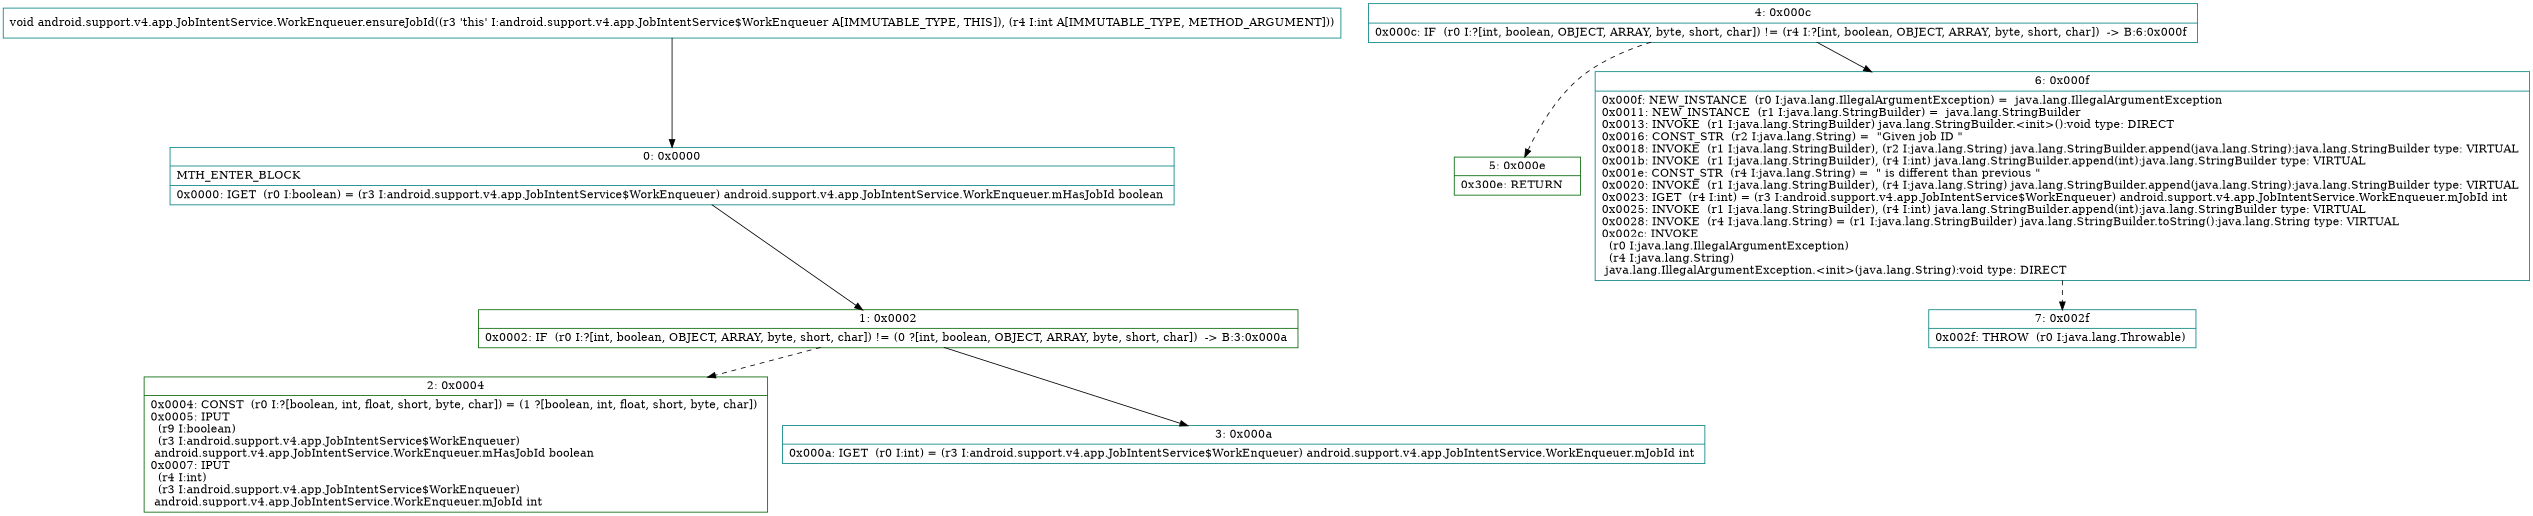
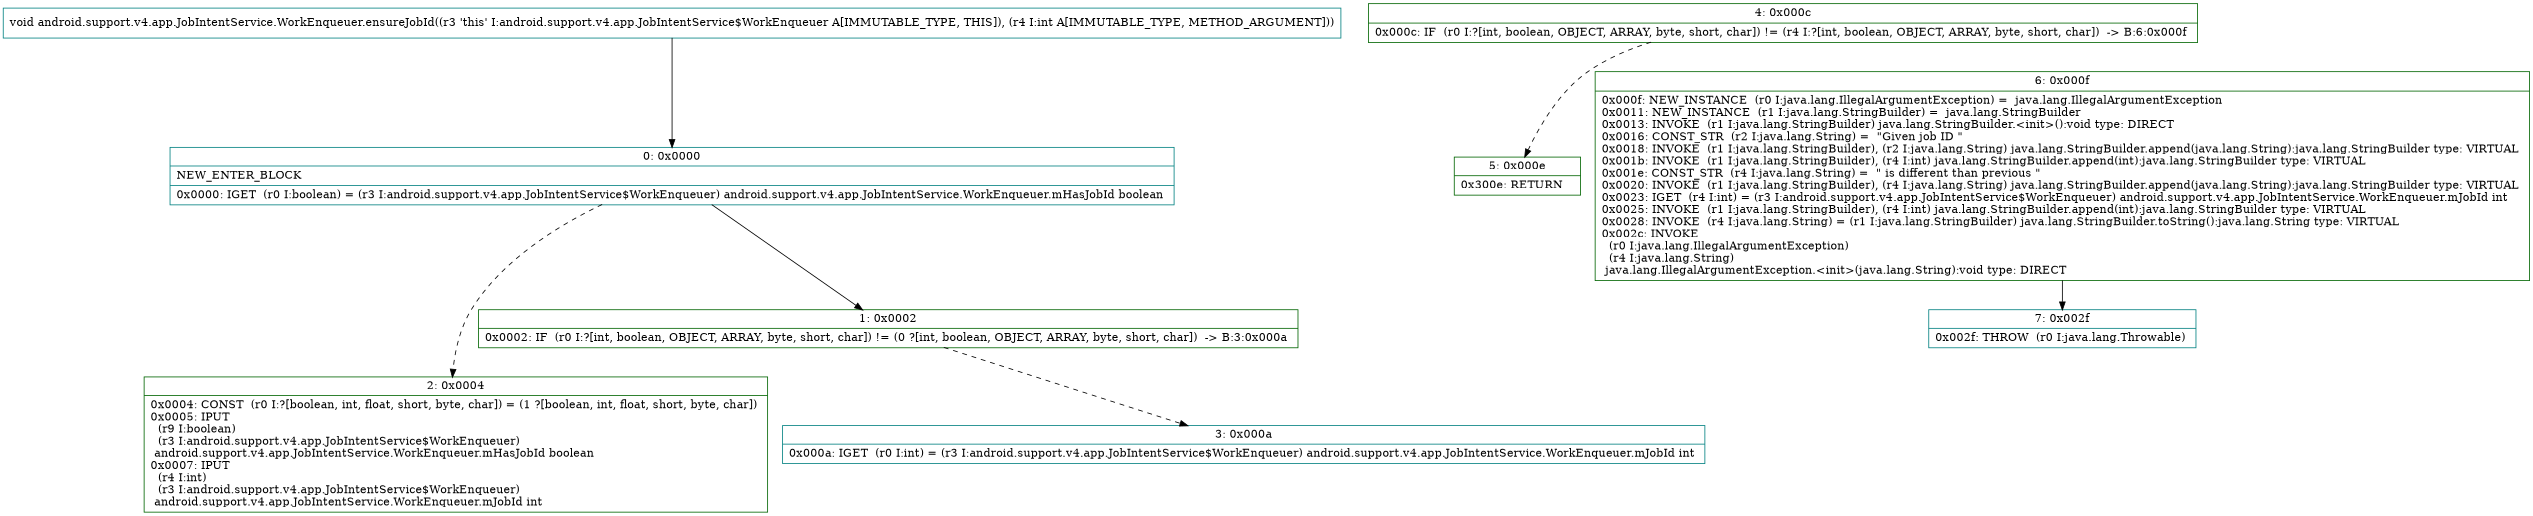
node "4: 0x000c": color teal -> darkgreen
edge "4: 0x000c" -> "6: 0x000f": removed
node "0: 0x0000": text "MTH_ENTER_BLOCK" -> "NEW_ENTER_BLOCK"
node "6: 0x000f": color teal -> darkgreen
edge "6: 0x000f" -> "7: 0x002f": style dashed -> solid
edge "1: 0x0002" -> "2: 0x0004": now "0: 0x0000" -> "2: 0x0004"
edge "1: 0x0002" -> "3: 0x000a": style solid -> dashed
